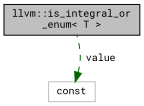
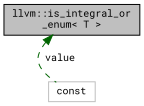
edge "llvm::is_integral_or _enum< T >" -> "const": reversed
